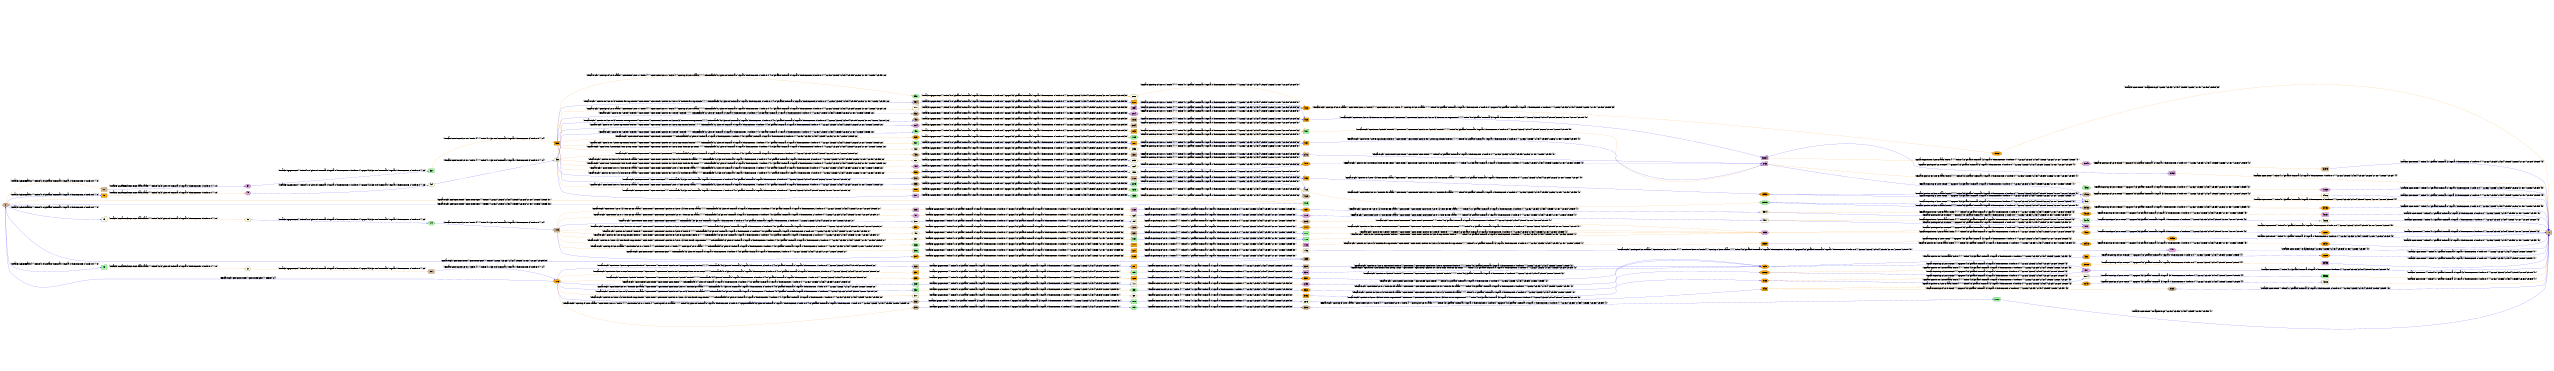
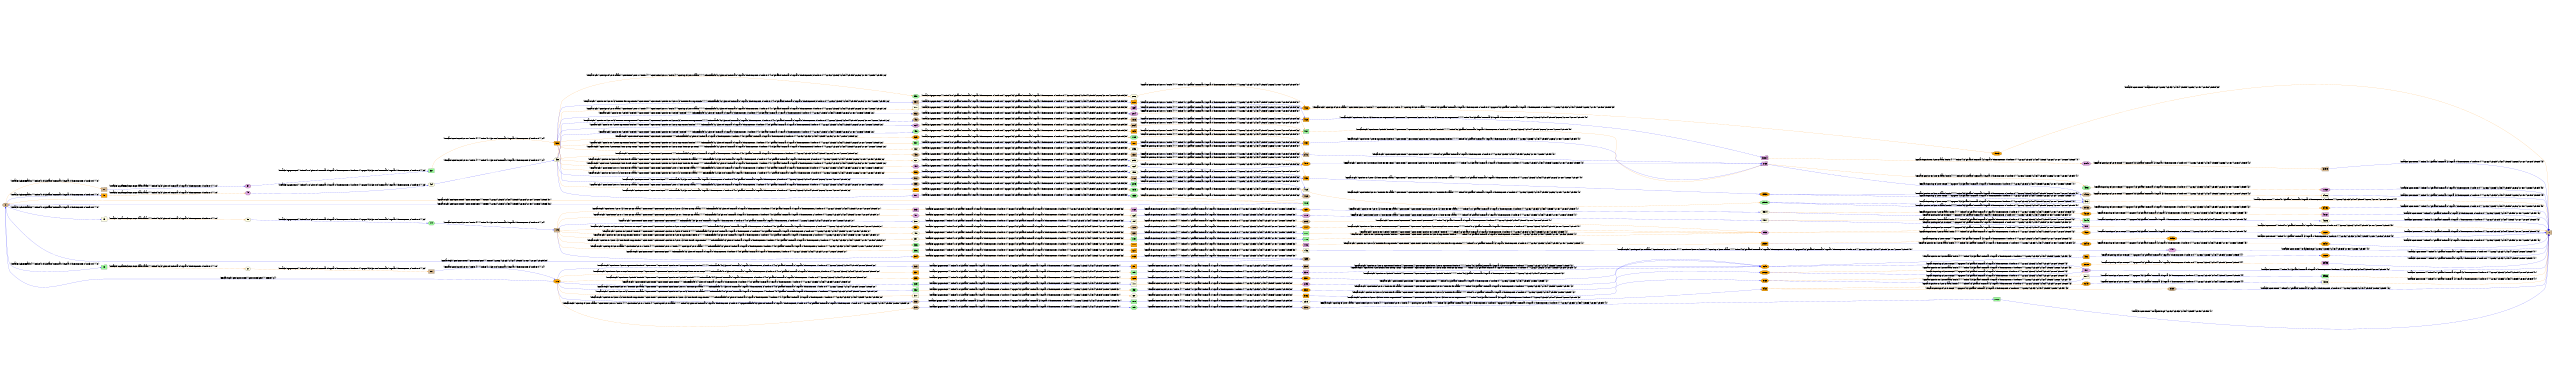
node "31052": removed
